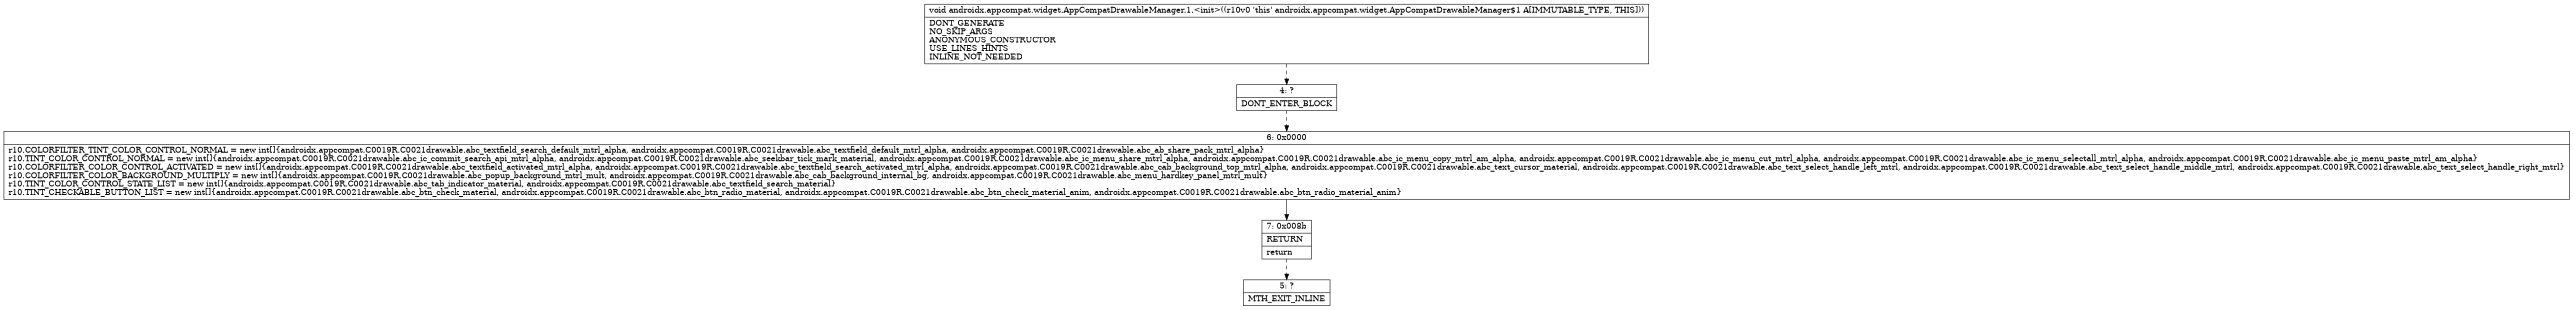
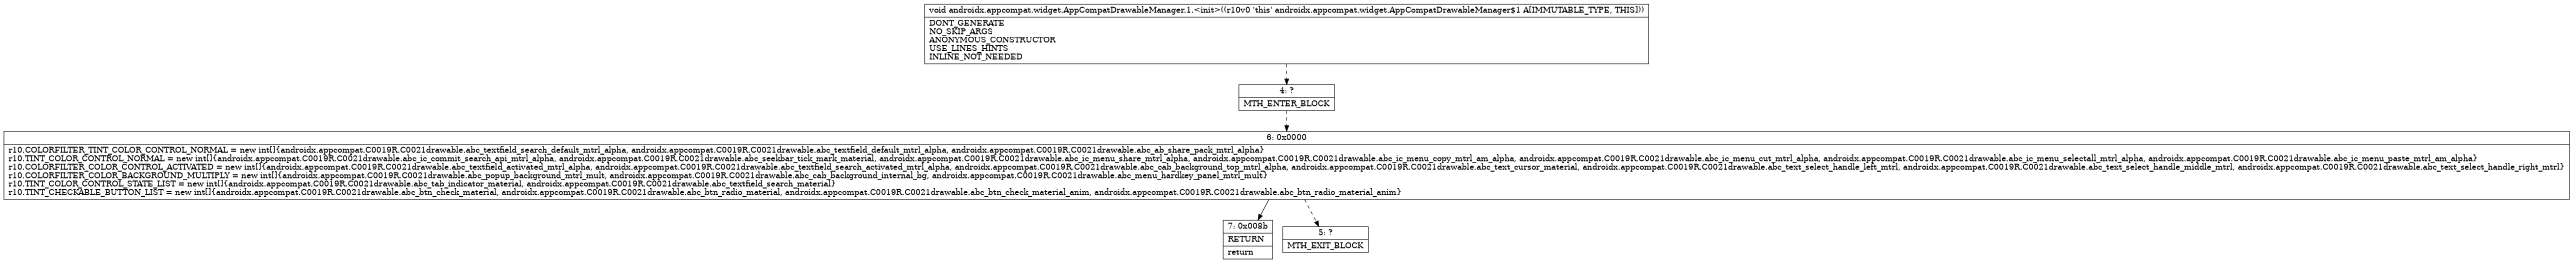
node "4: ?": text "DONT_ENTER_BLOCK" -> "MTH_ENTER_BLOCK"
edge "7: 0x008b" -> "5: ?": now "6: 0x0000" -> "5: ?"
node "5: ?": text "MTH_EXIT_INLINE" -> "MTH_EXIT_BLOCK"
